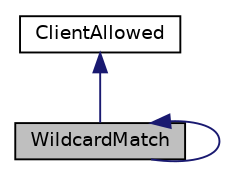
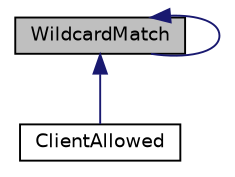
edge "WildcardMatch" -> "ClientAllowed": reversed
